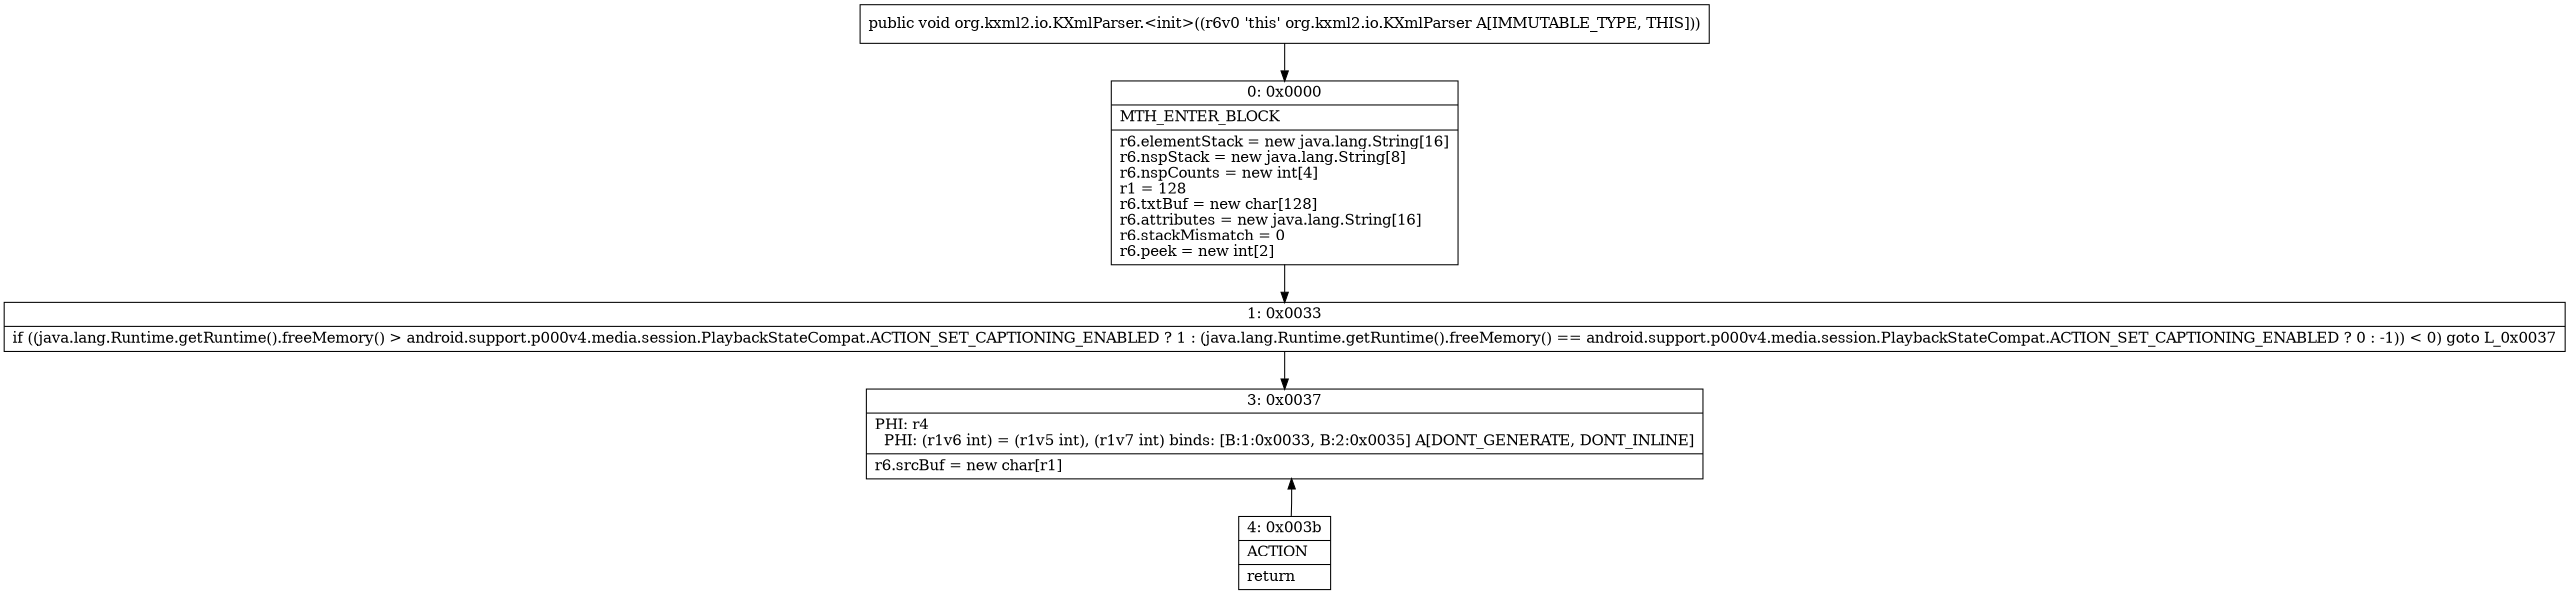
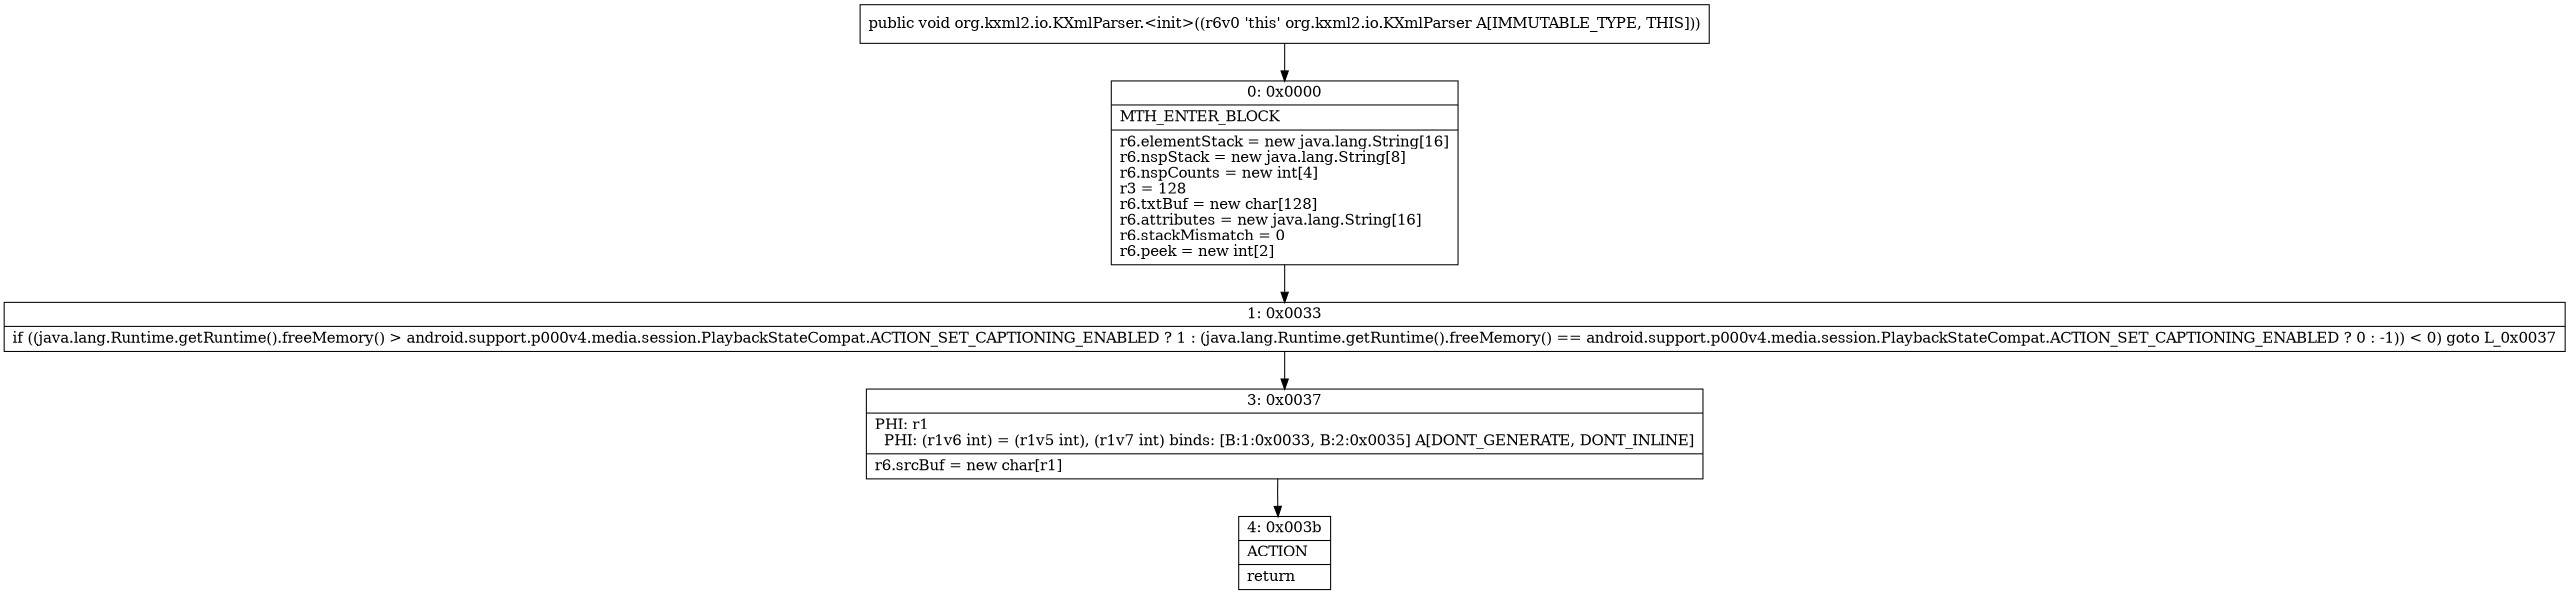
node "0: 0x0000": text "r1 = 128" -> "r3 = 128"
node "3: 0x0037": text "PHI: r4" -> "PHI: r1"
edge "4: 0x003b" -> "3: 0x0037": reversed
